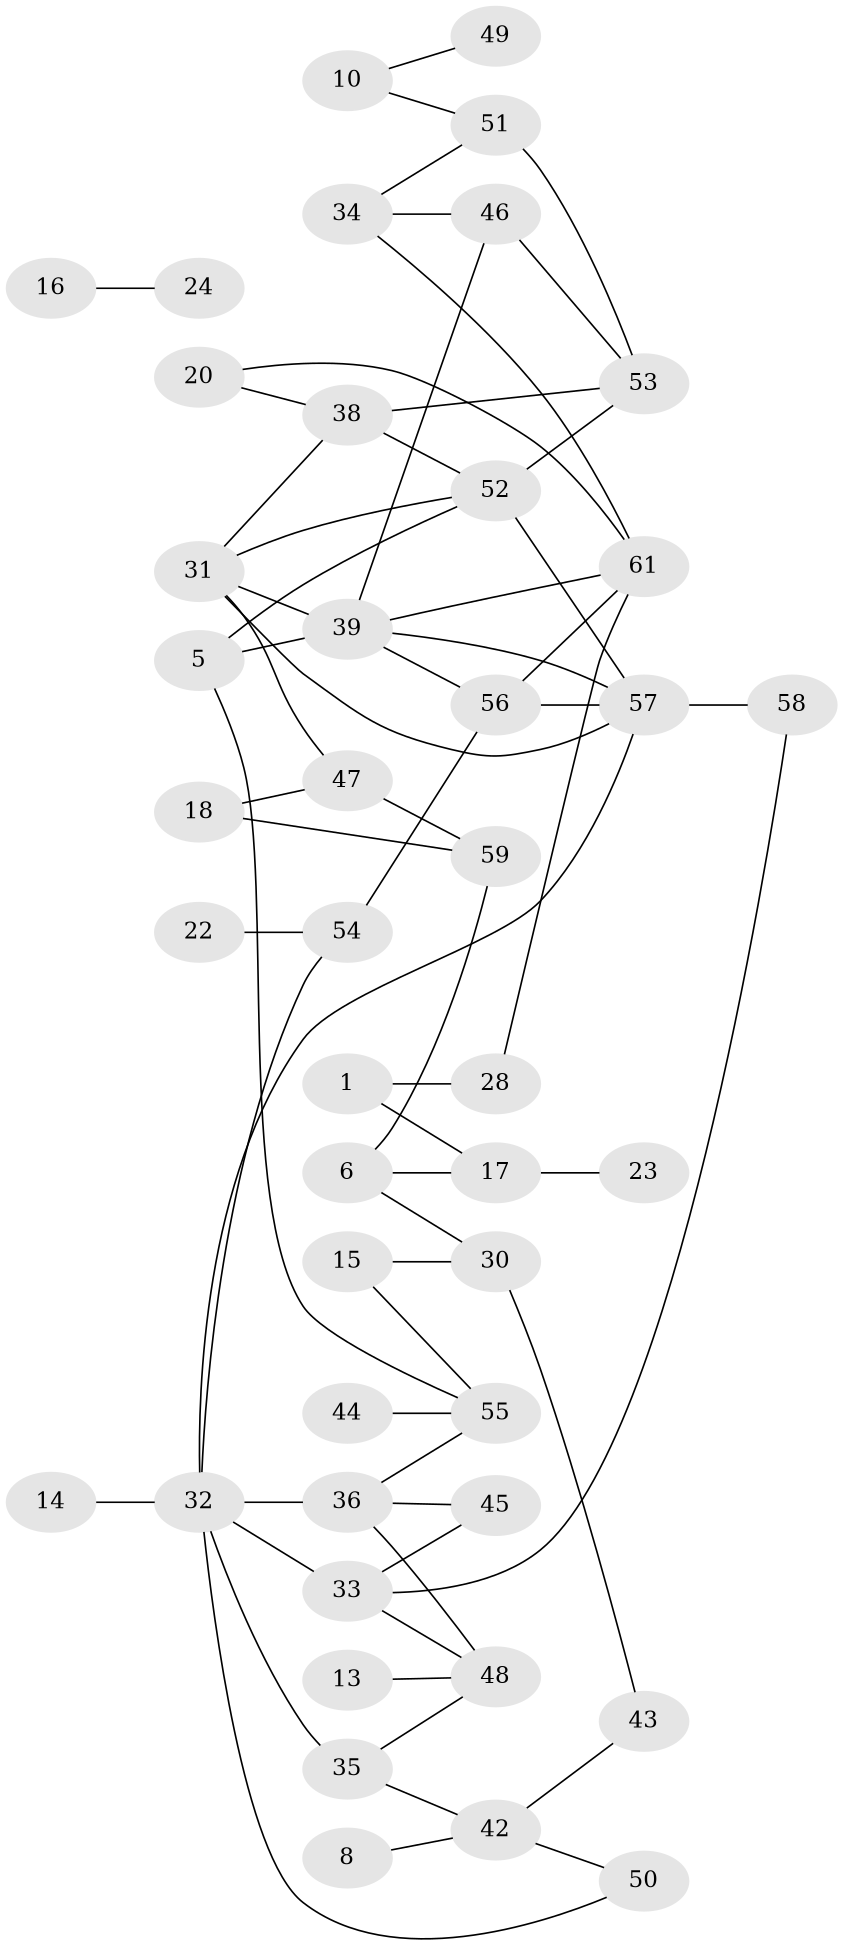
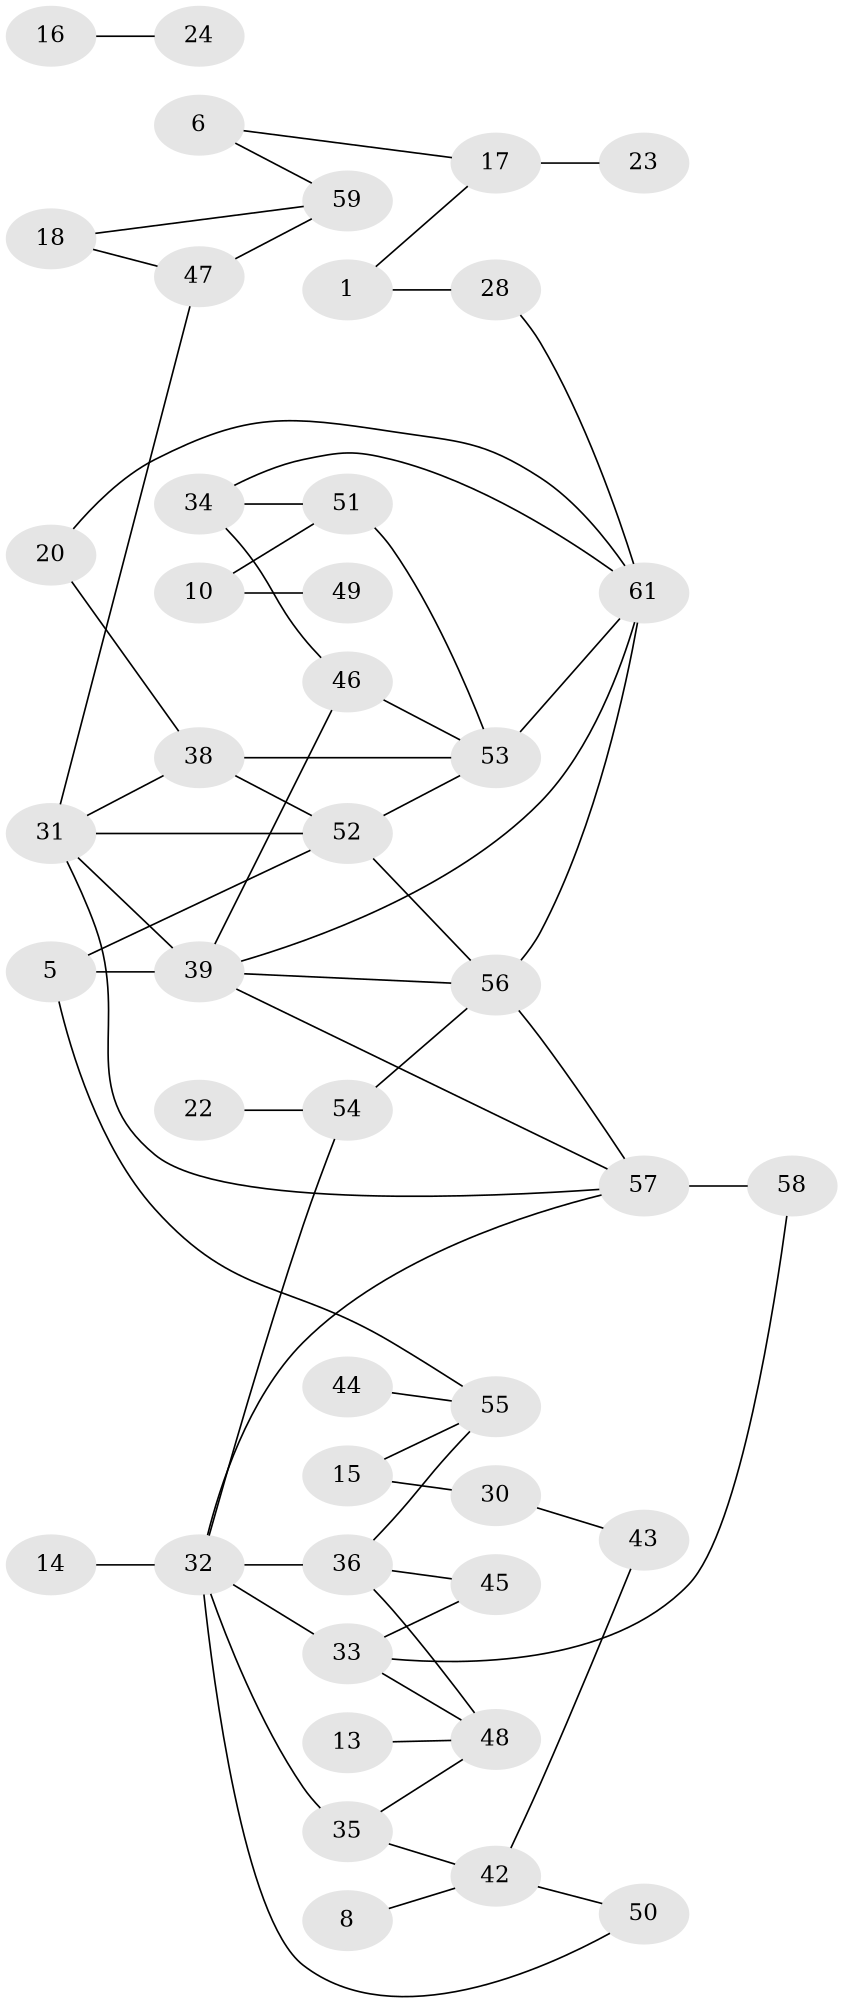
edge "52" -- "57": now "52" -- "56"
edge "61" -- "53": added
edge "6" -- "30": removed
